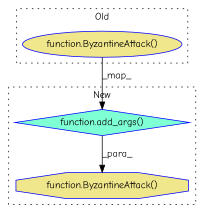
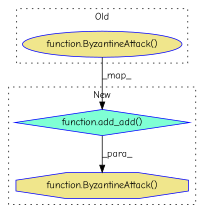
node "function.add_args()": label "function.add_args()" -> "function.add_add()"
